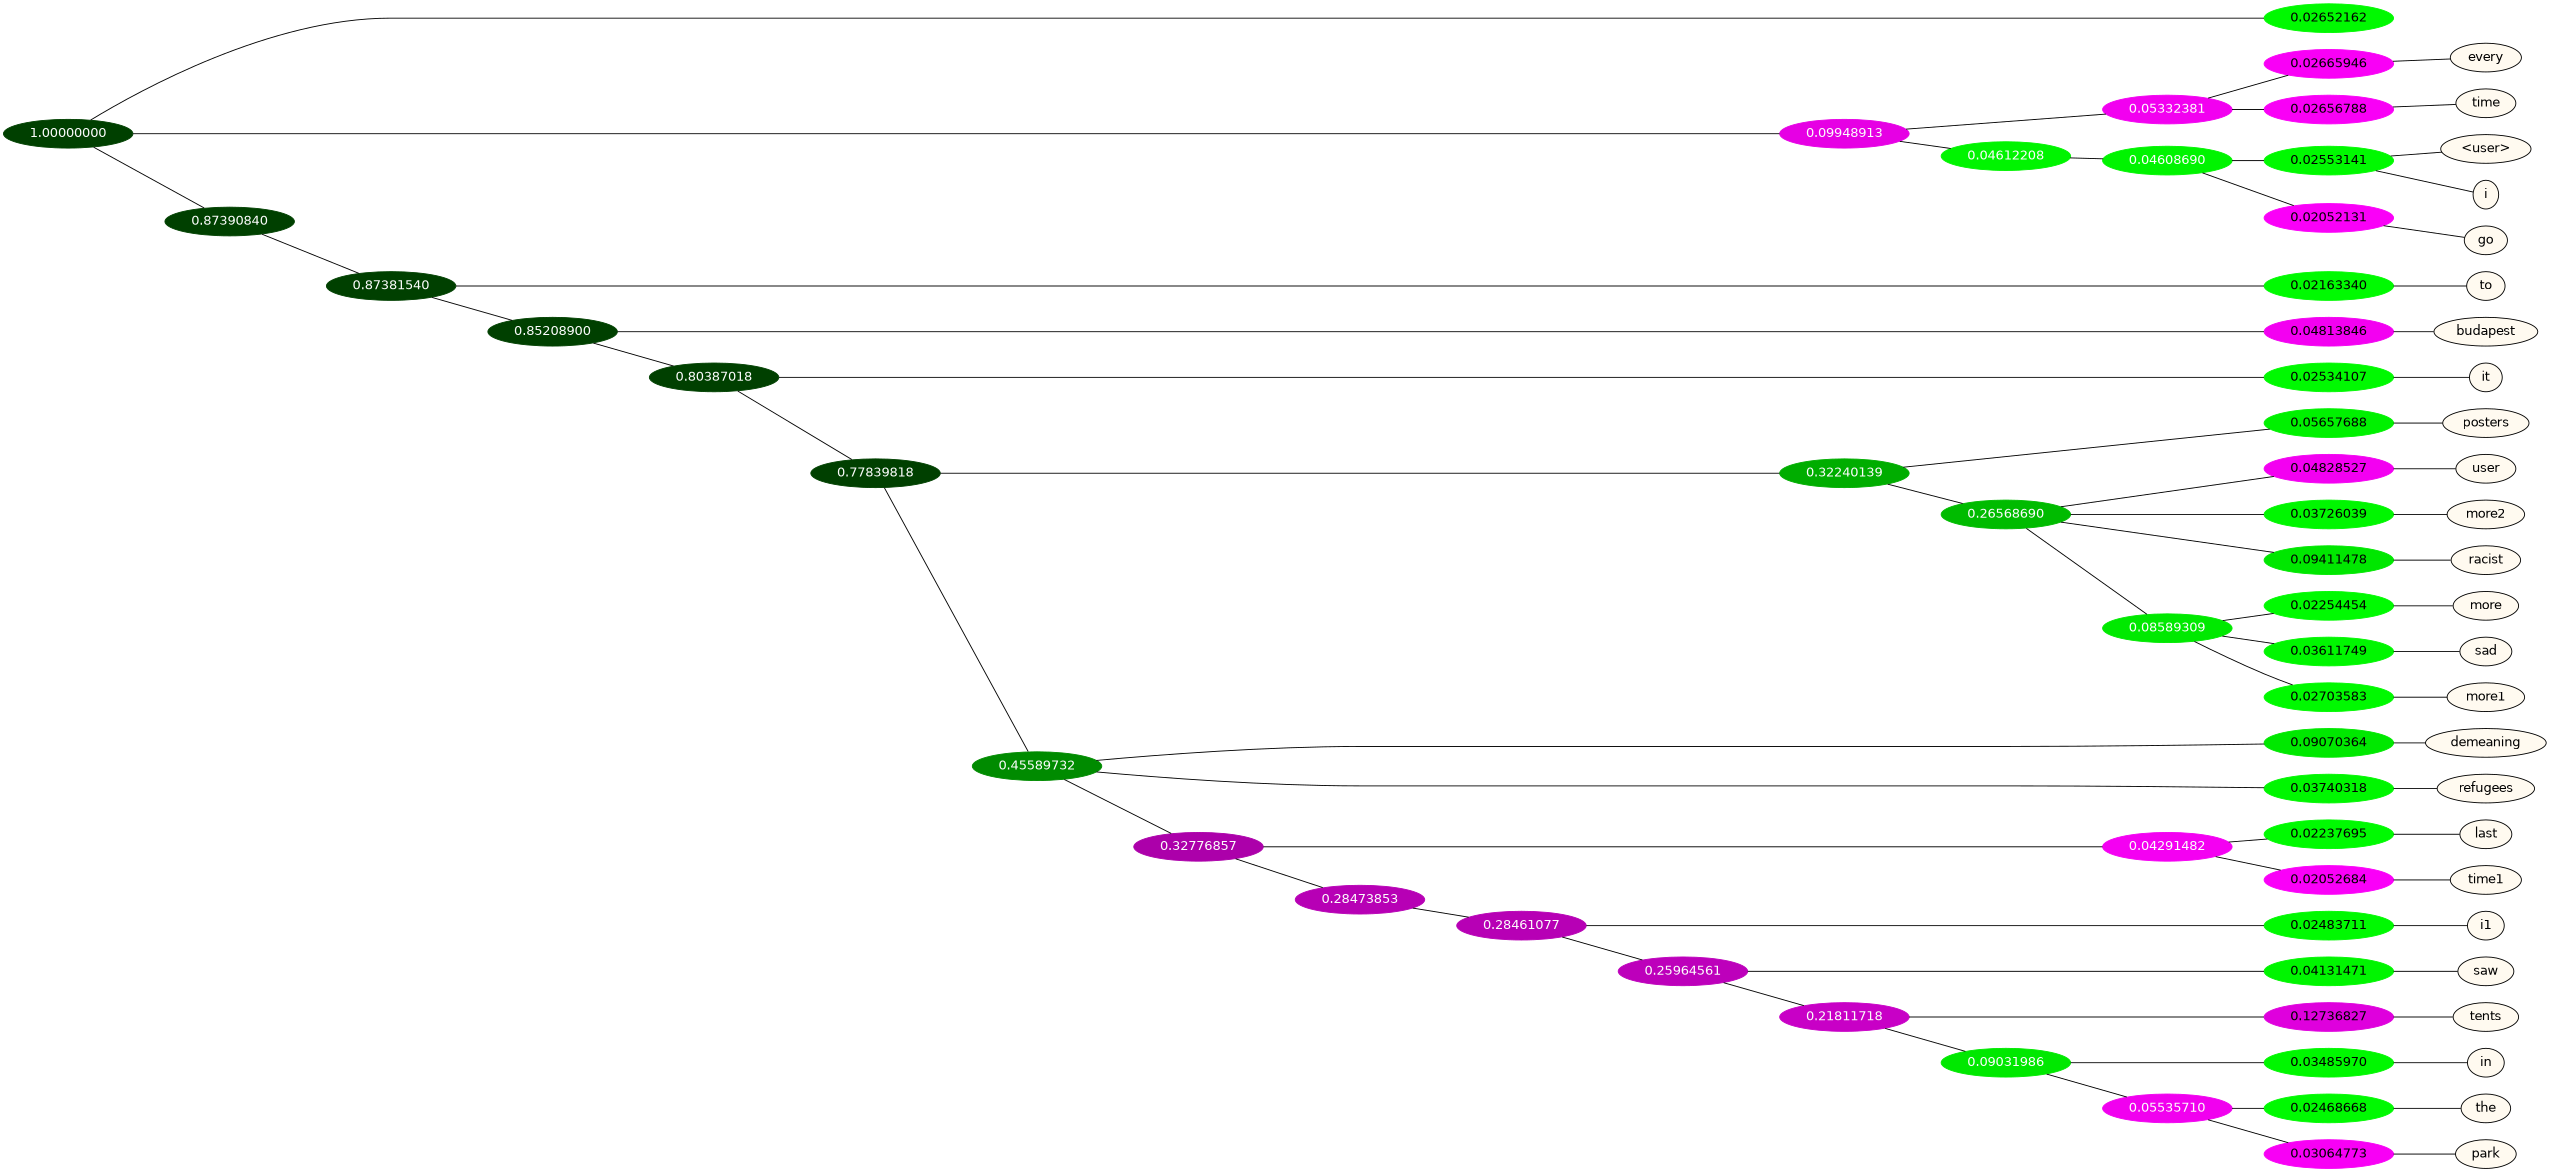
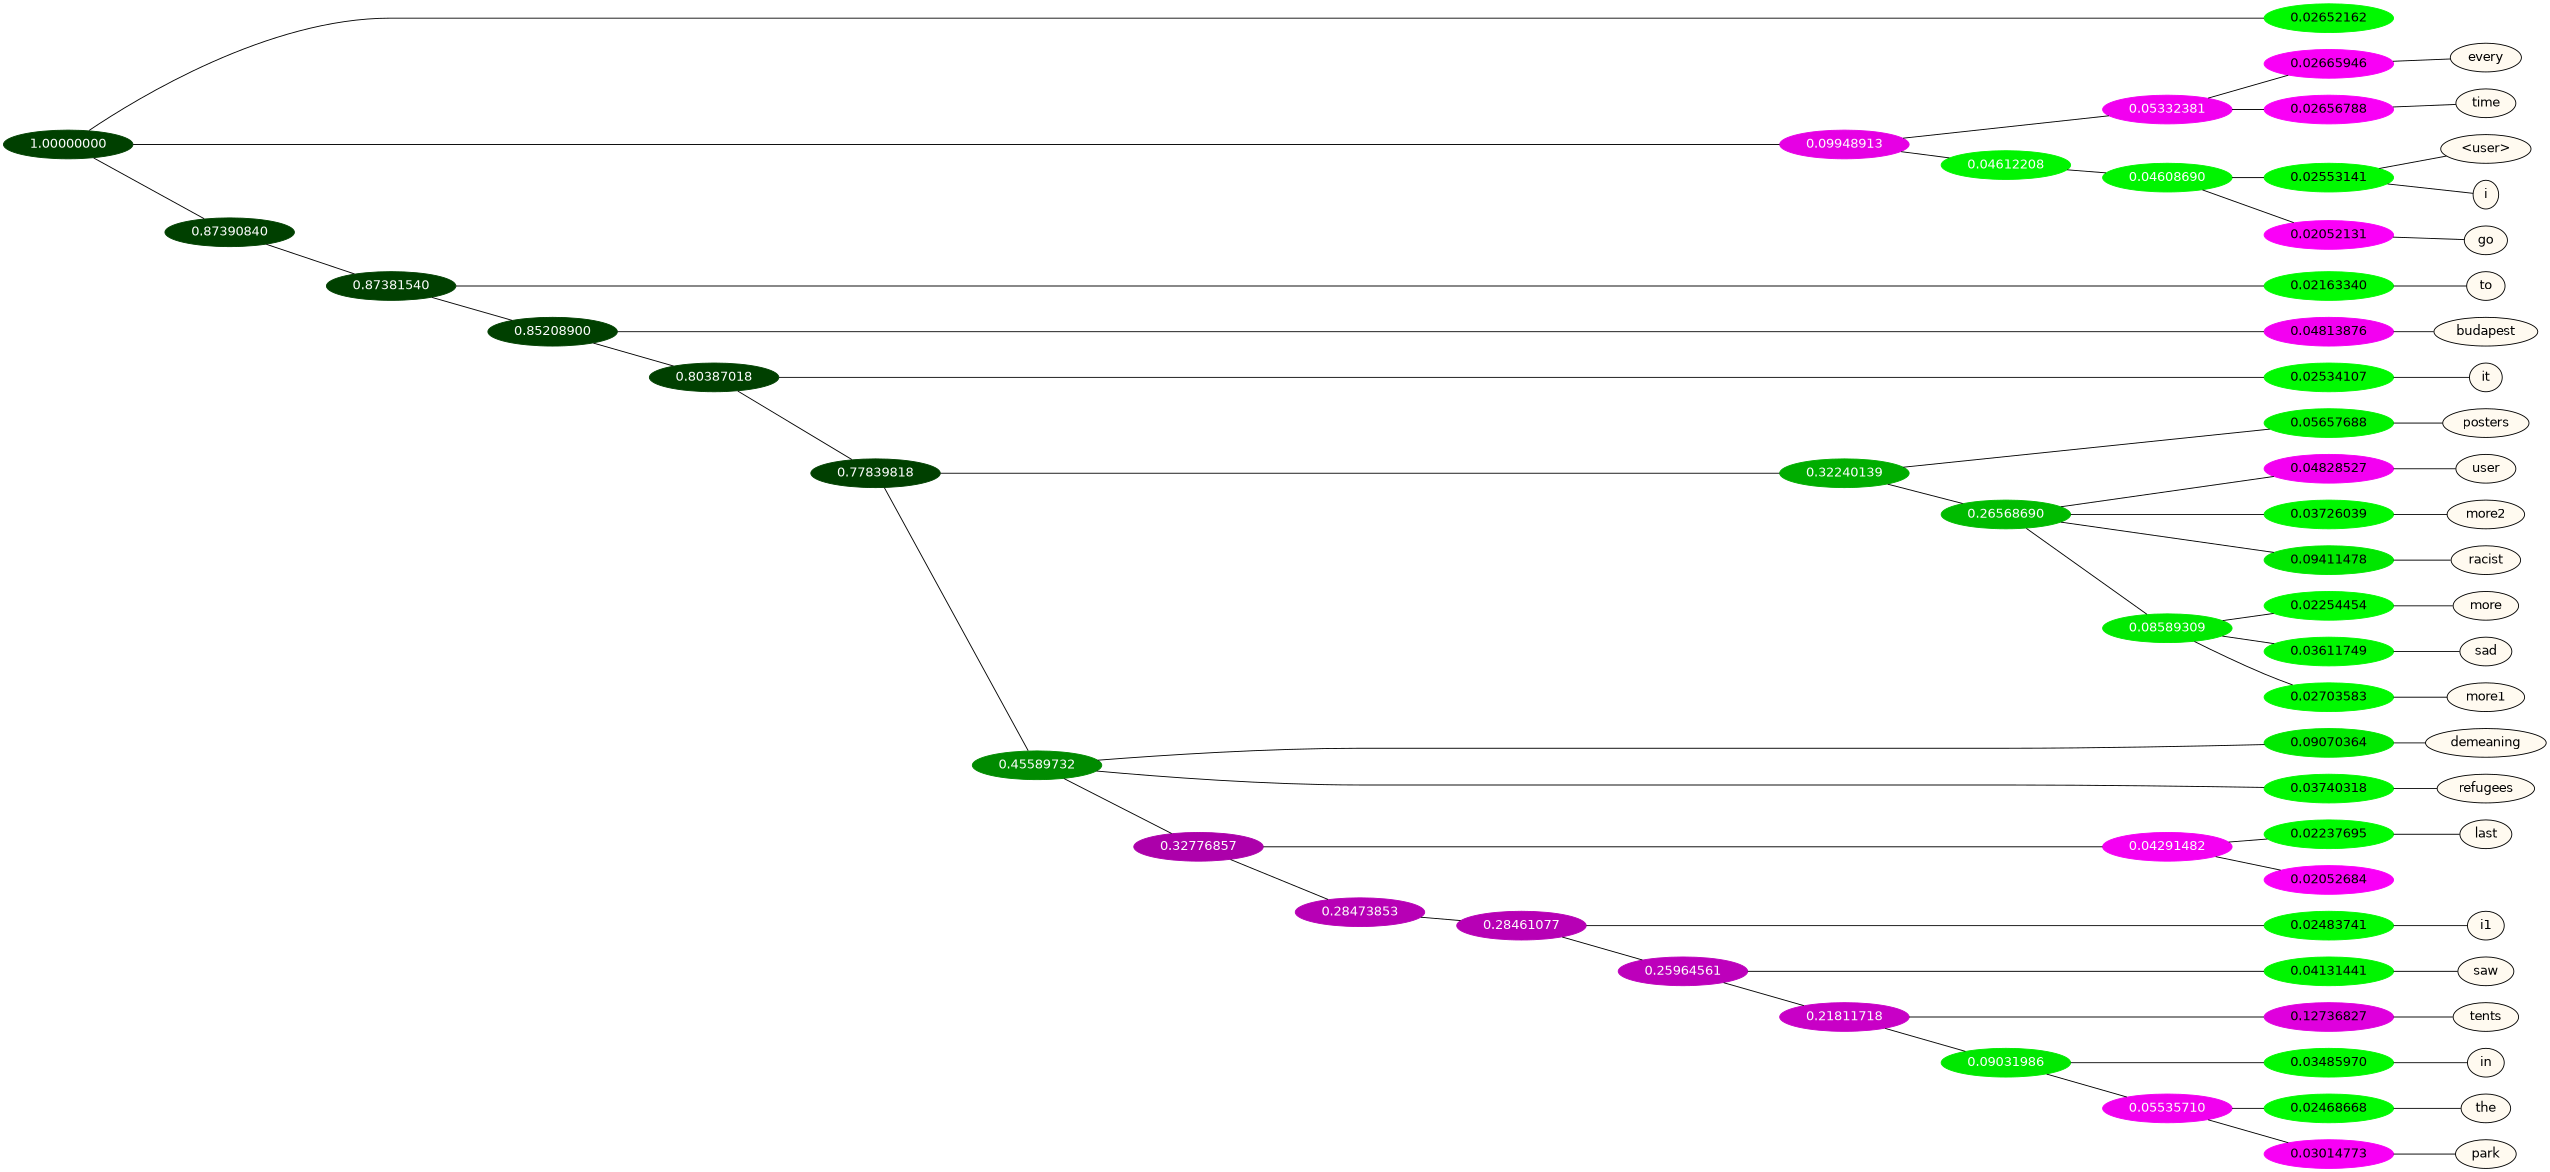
node "0.04813846": label "0.04813846" -> "0.04813876"
node "time1": removed
node "0.02483711": label "0.02483711" -> "0.02483741"
node "0.04131471": label "0.04131471" -> "0.04131441"
node "0.03064773": label "0.03064773" -> "0.03014773"
